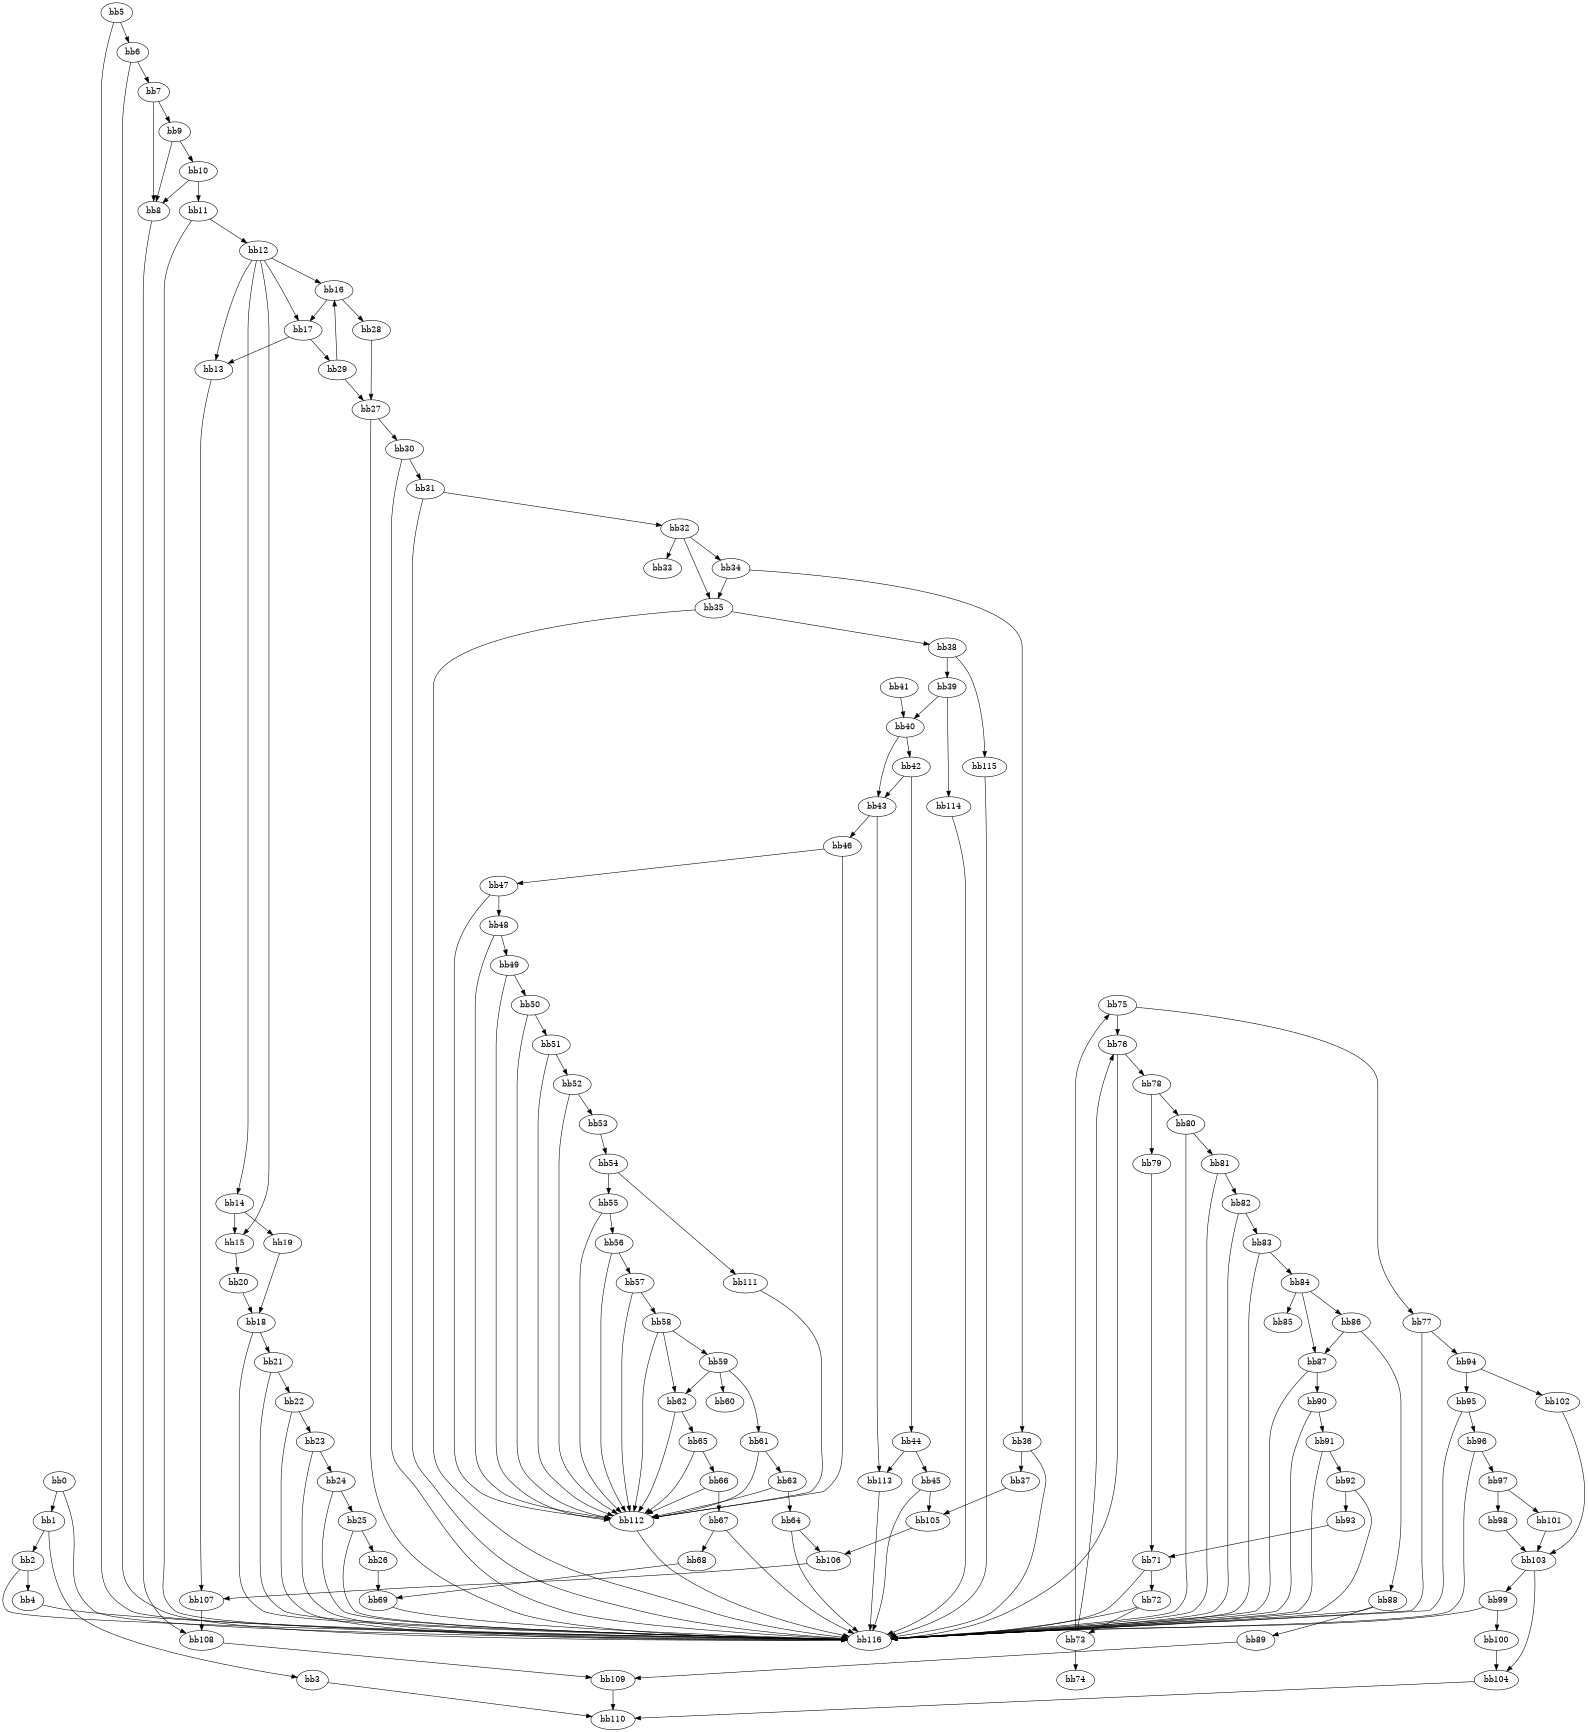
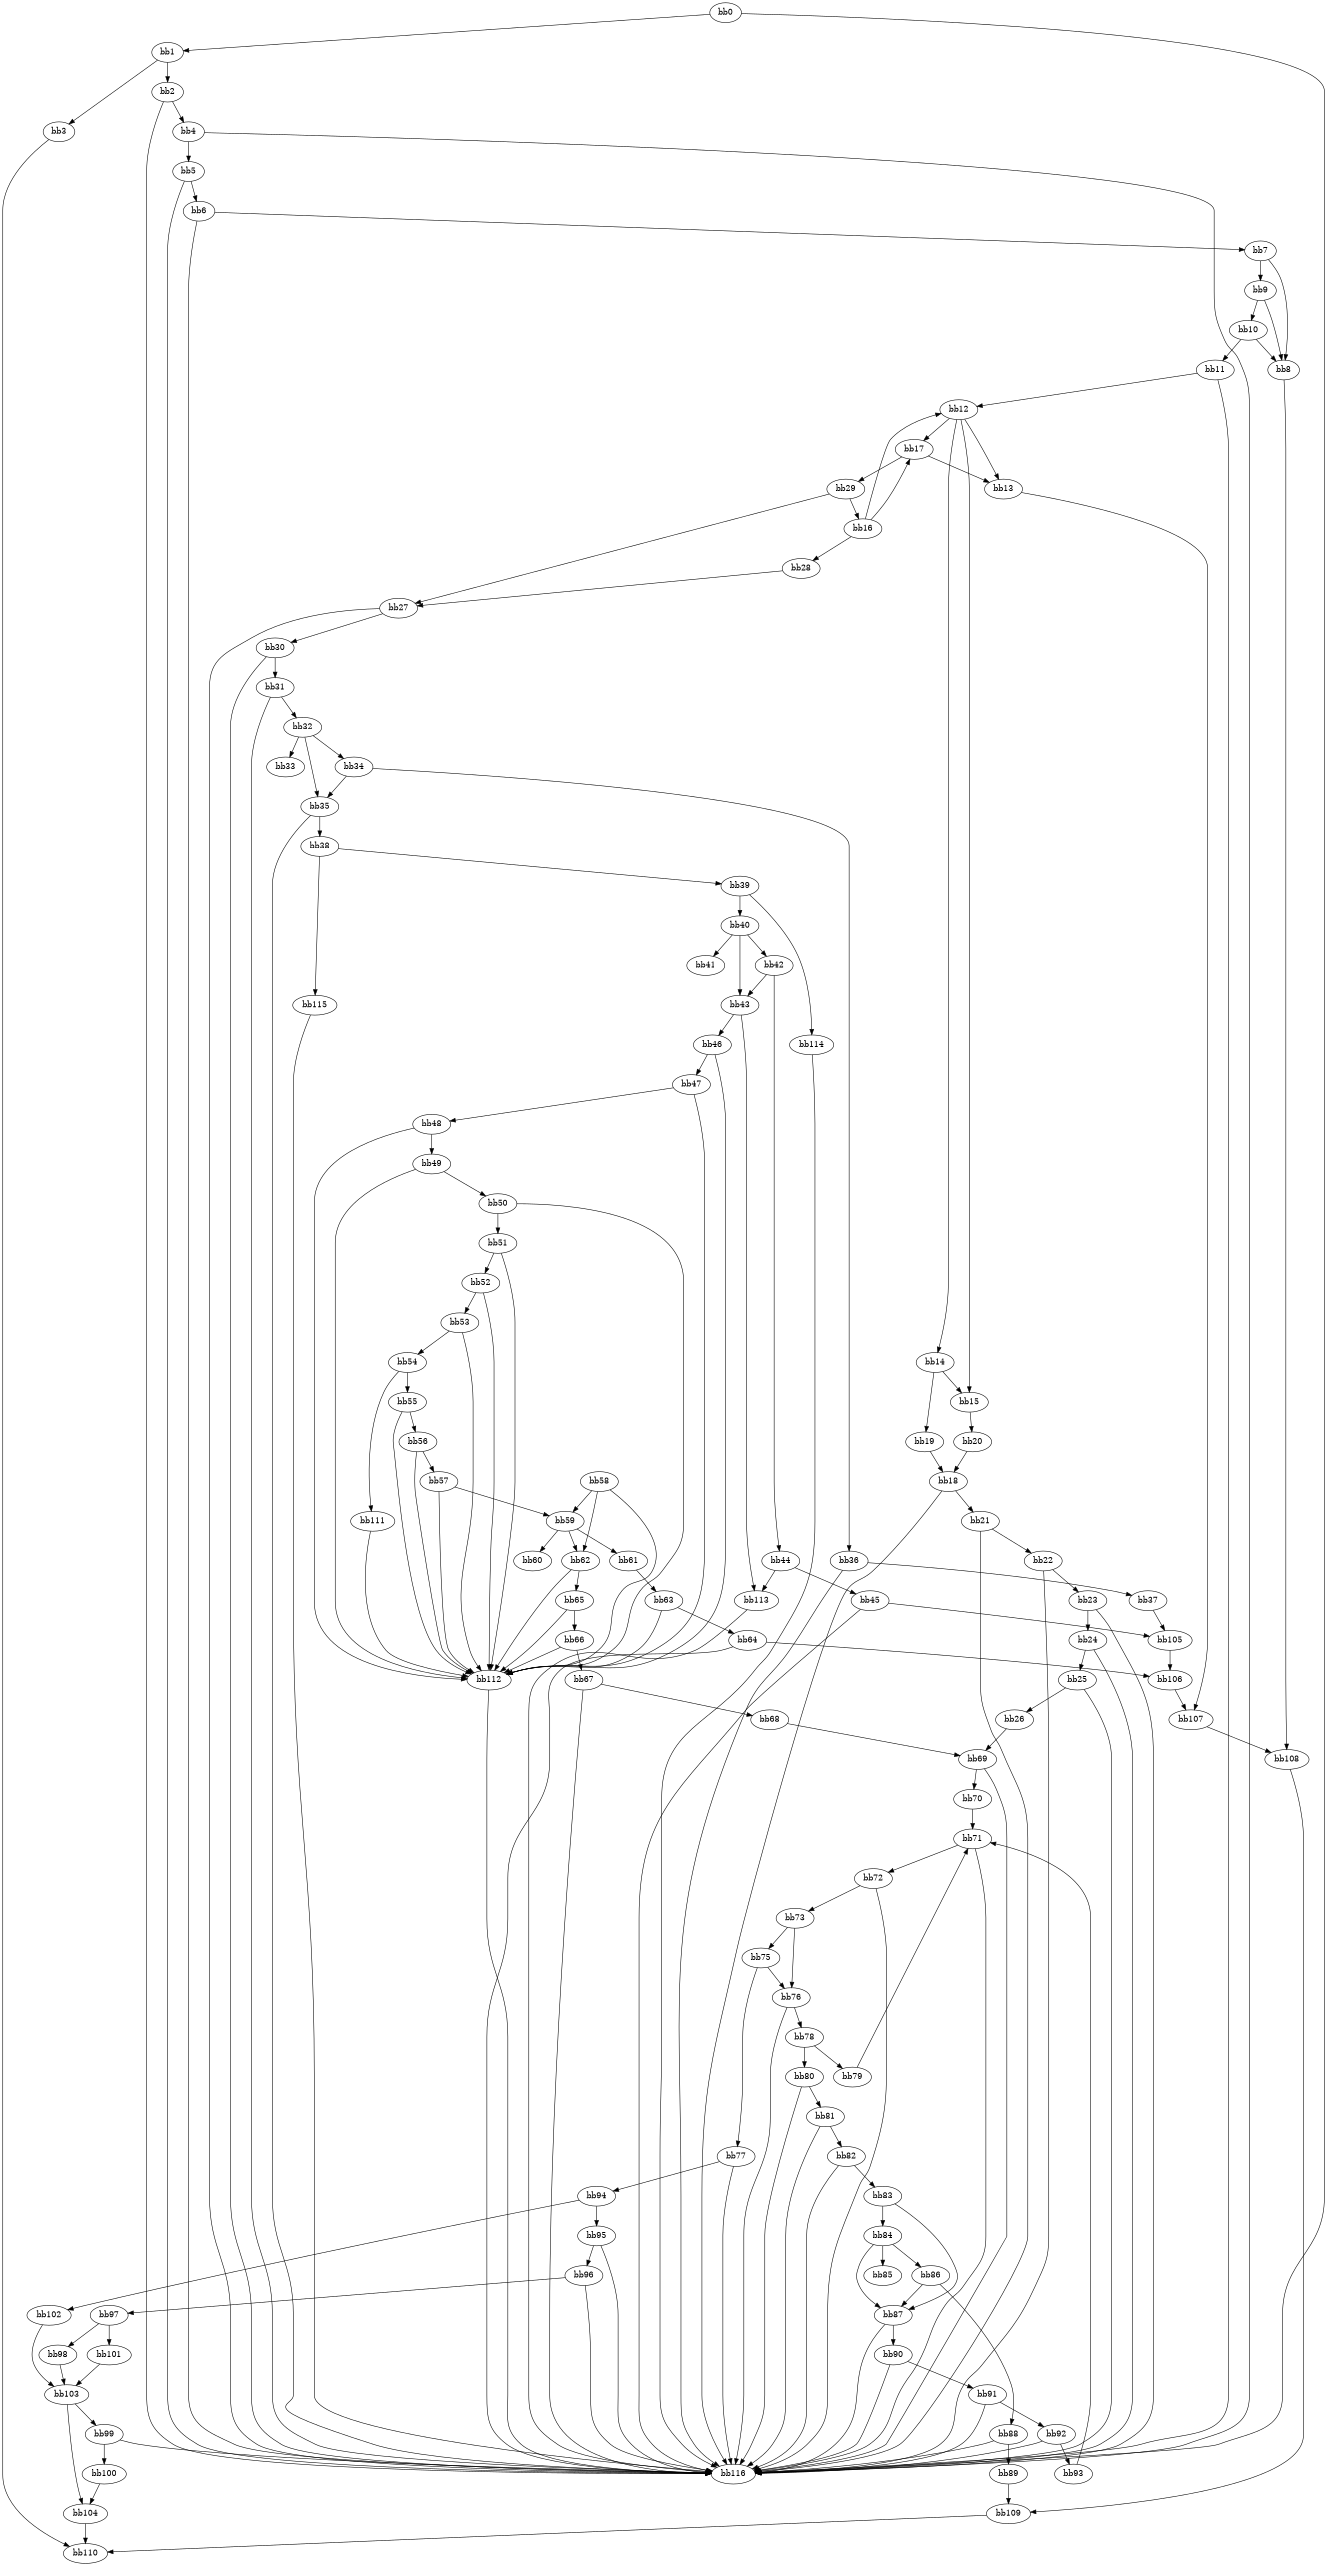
edge "bb4" -> "bb5": added
edge "bb12" -> "bb16": reversed
edge "bb41" -> "bb40": reversed
edge "bb57" -> "bb58": now "bb57" -> "bb59"
edge "bb61" -> "bb112": now "bb53" -> "bb112"
edge "bb83" -> "bb116": now "bb83" -> "bb87"
node "bb74": removed
node "bb70": added
